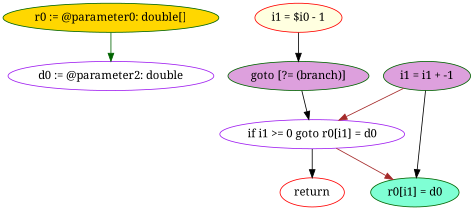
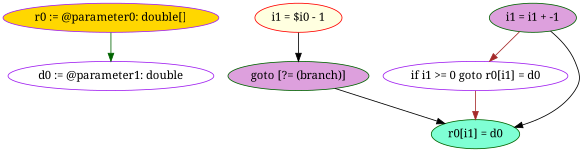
node "r0 := @parameter0: double[]": color darkgreen -> purple
node "d0 := @parameter2: double": label "d0 := @parameter2: double" -> "d0 := @parameter1: double"
edge "goto [?= (branch)]" -> "if i1 >= 0 goto r0[i1] = d0": now "goto [?= (branch)]" -> "r0[i1] = d0"
node "return": removed
